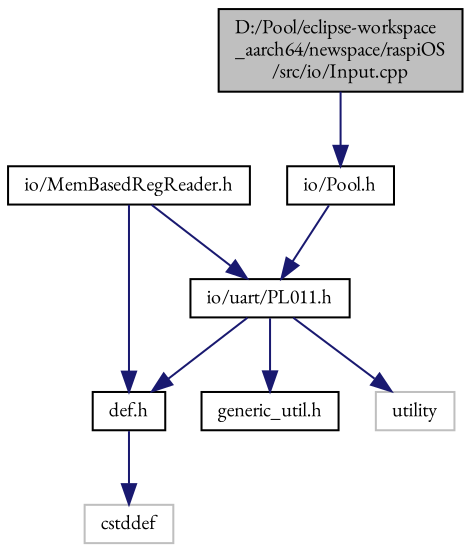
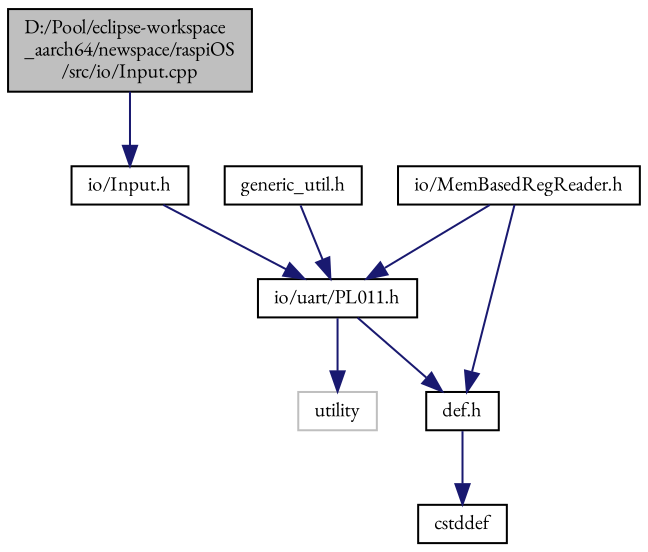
node "io/Pool.h": label "io/Pool.h" -> "io/Input.h"
edge "io/uart/PL011.h" -> "generic_util.h": reversed
node "cstddef": color grey75 -> black
